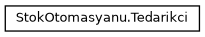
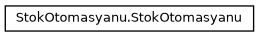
node "StokOtomasyanu.Tedarikci": label "StokOtomasyanu.Tedarikci" -> "StokOtomasyanu.StokOtomasyanu"
